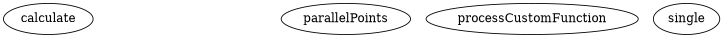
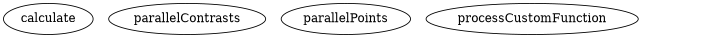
node "parallelContrasts": added
node "single": removed
